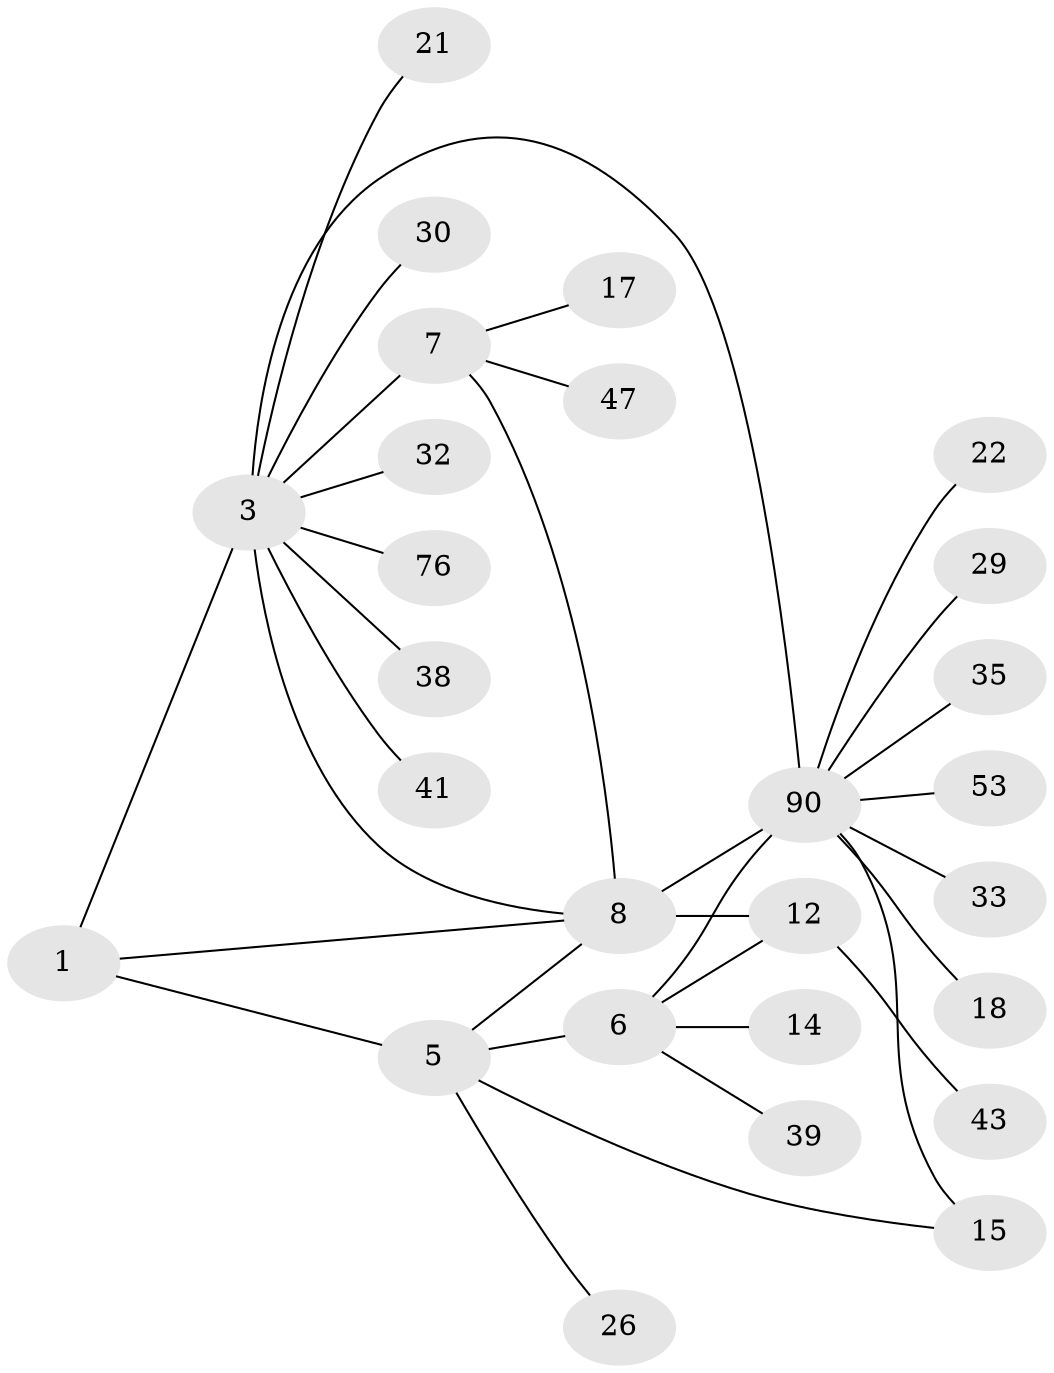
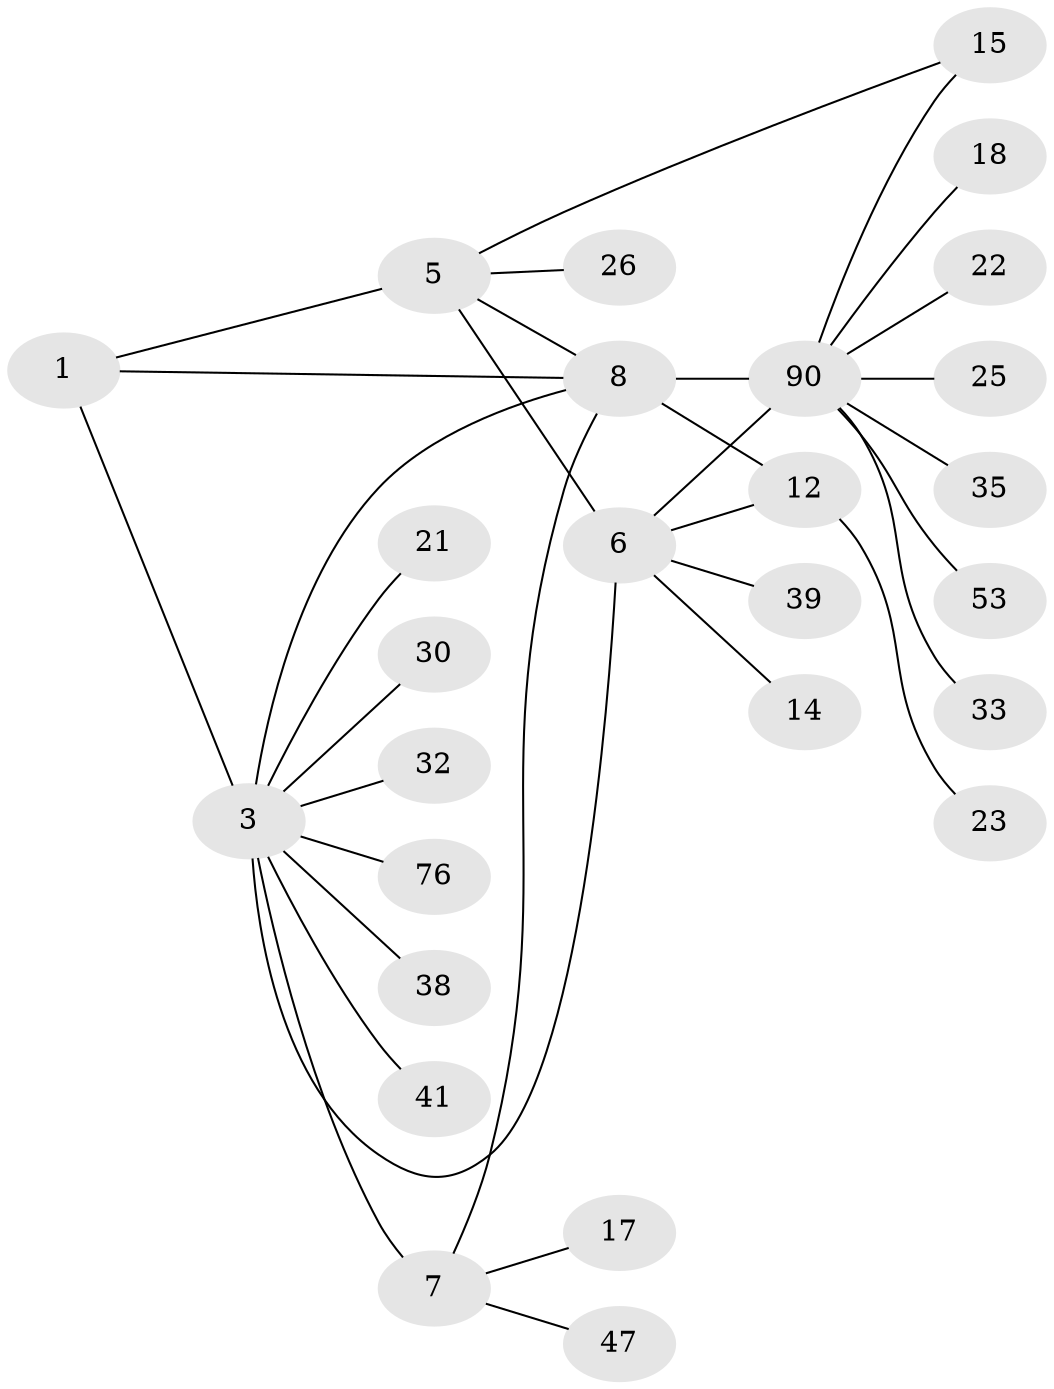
edge "3" -- "90": now "3" -- "6"
node "29": label "29" -> "25"
node "43": label "43" -> "23"
